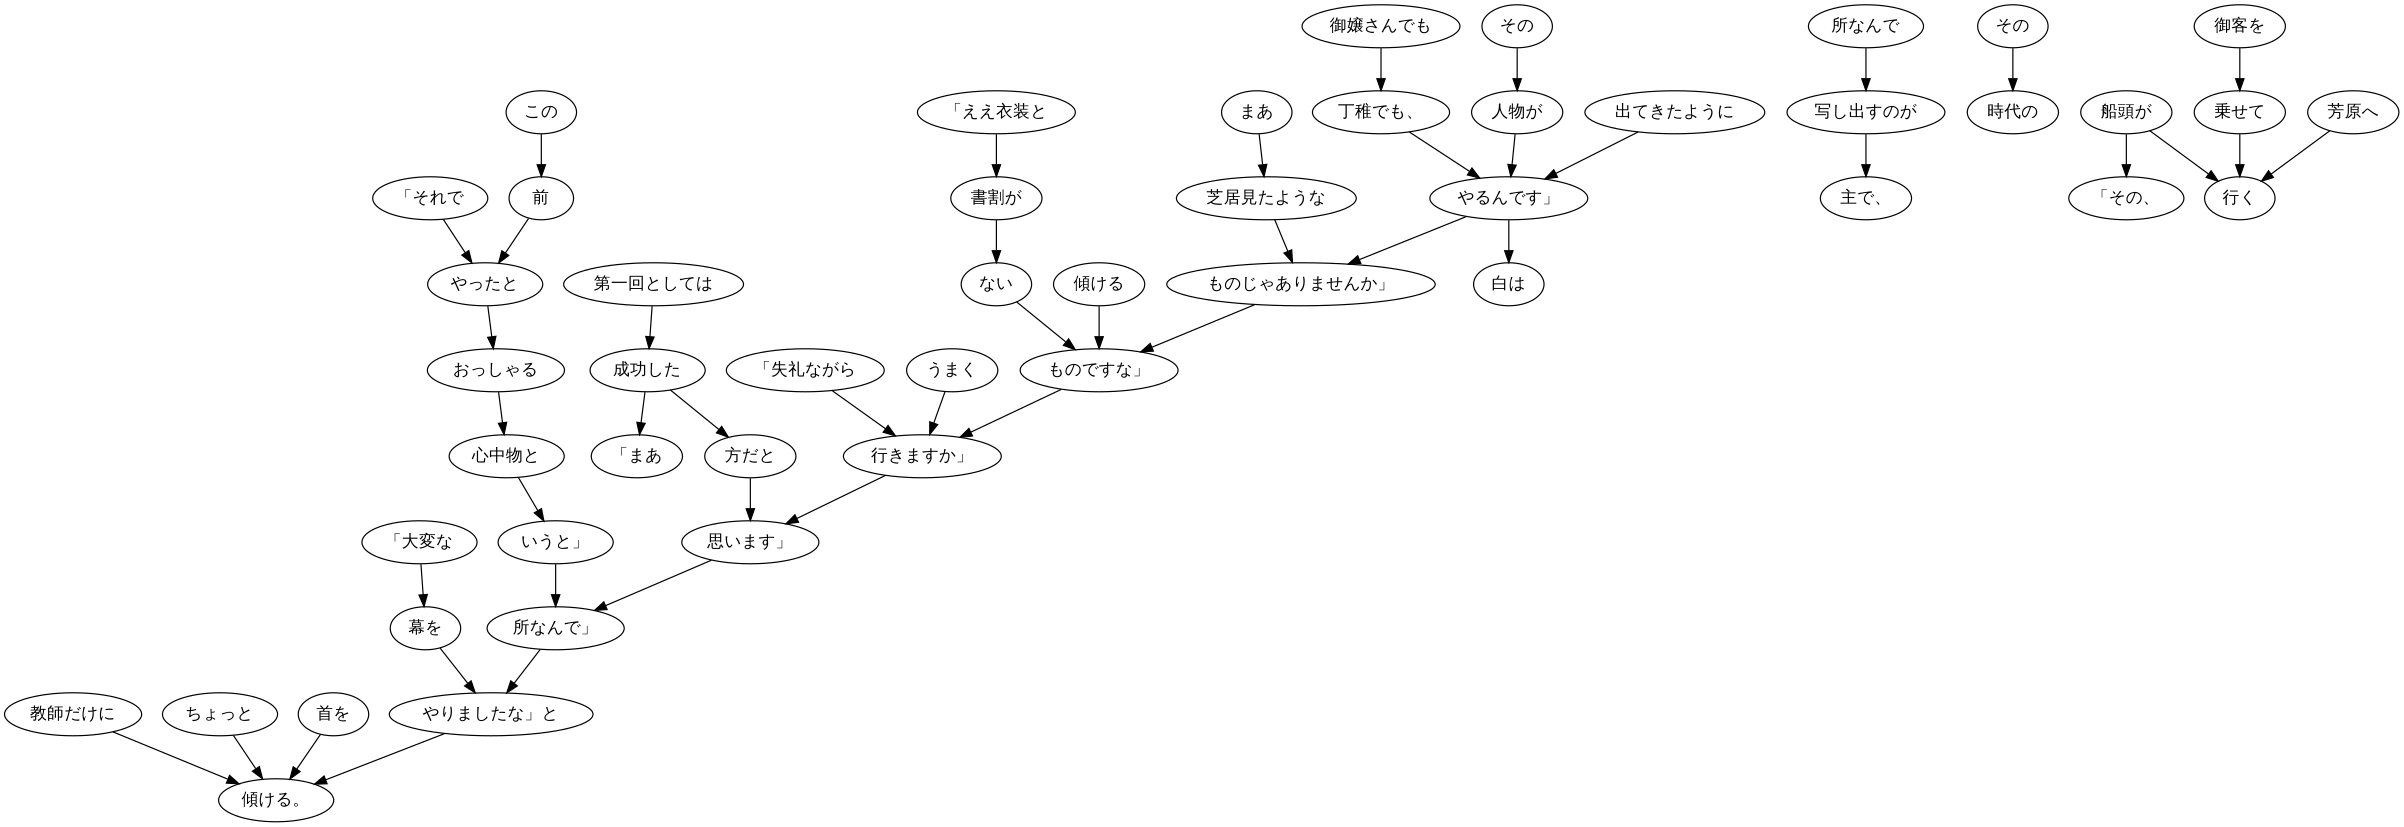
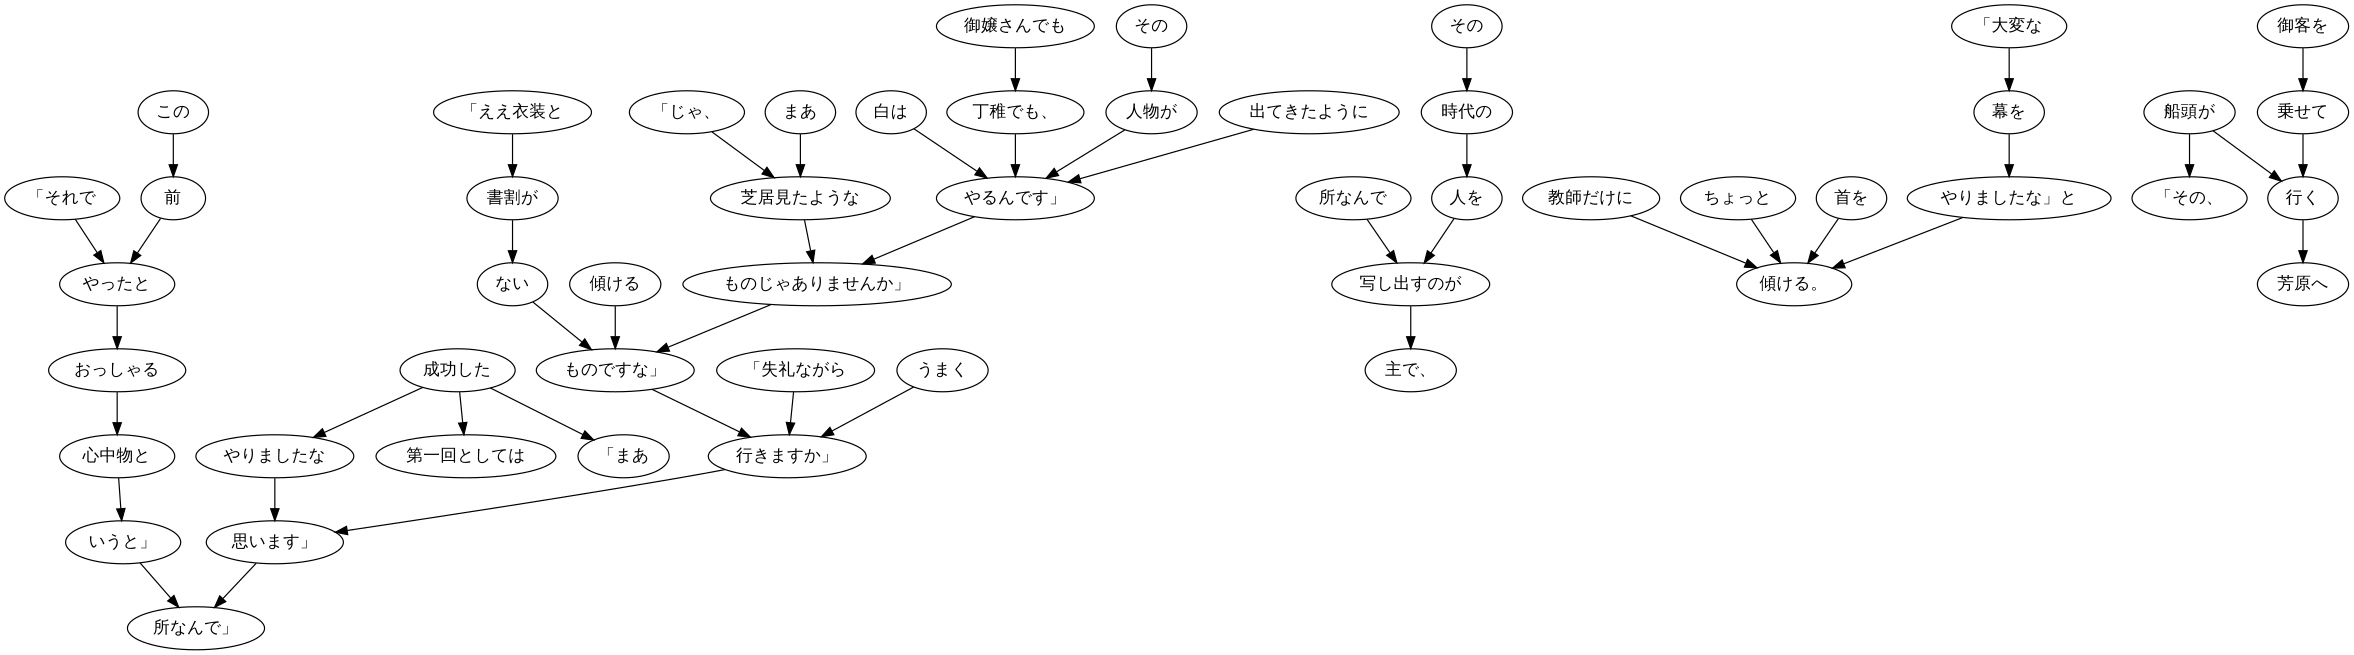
node "「じゃ、": added
edge "芳原へ" -> "行く": reversed
node "人を": added
edge "やるんです」" -> "白は": reversed
edge "第一回としては" -> "成功した": reversed
node "方だと": label "方だと" -> "やりましたな"
edge "所なんで」" -> "やりましたな」と": removed
